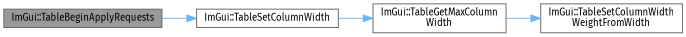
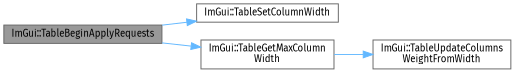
edge "ImGui::TableSetColumnWidth" -> "ImGui::TableGetMaxColumn Width": now "ImGui::TableBeginApplyRequests" -> "ImGui::TableGetMaxColumn Width"
node "ImGui::TableSetColumnWidth WeightFromWidth": label "ImGui::TableSetColumnWidth WeightFromWidth" -> "ImGui::TableUpdateColumns WeightFromWidth"
